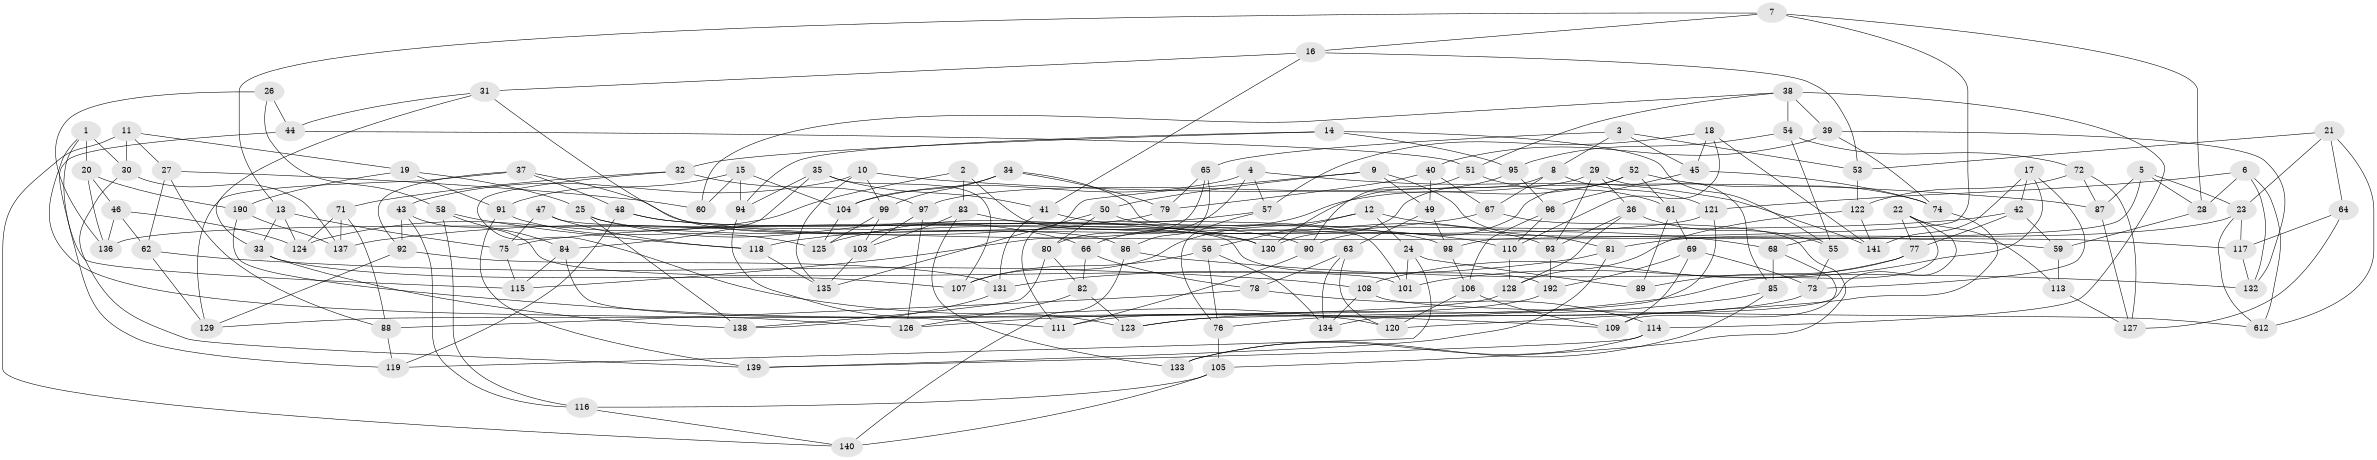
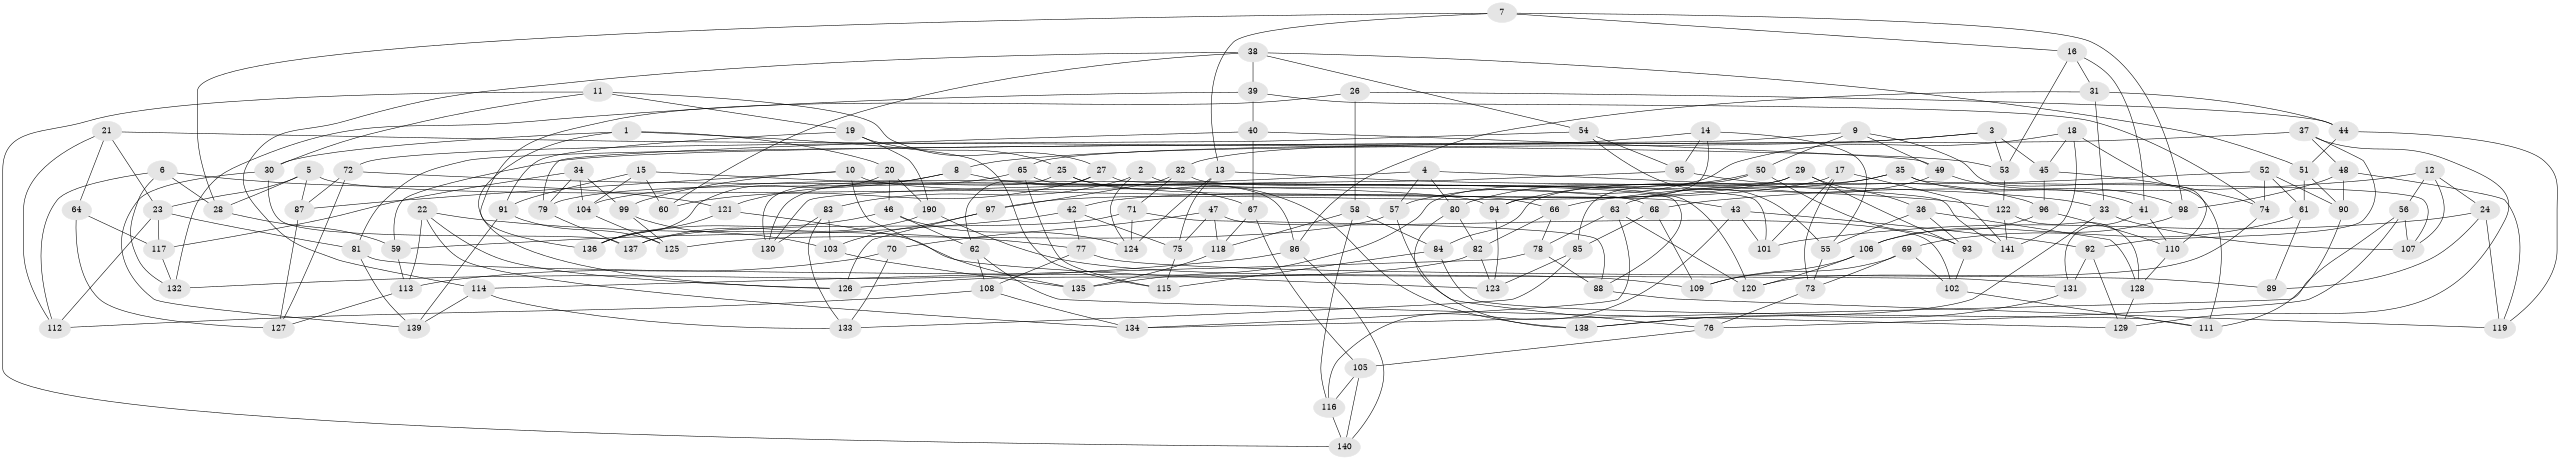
node "70": added
node "192": label "192" -> "102"
node "612": label "612" -> "112"
